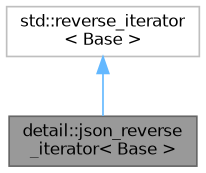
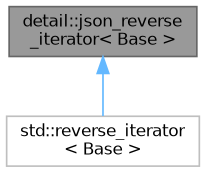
edge "detail::json_reverse _iterator< Base >" -> "std::reverse_iterator < Base >": reversed
